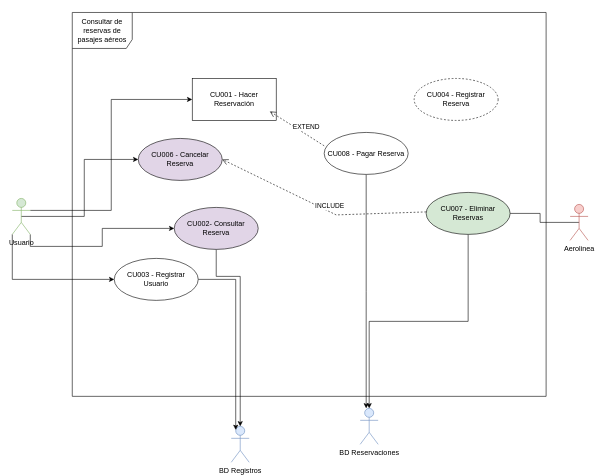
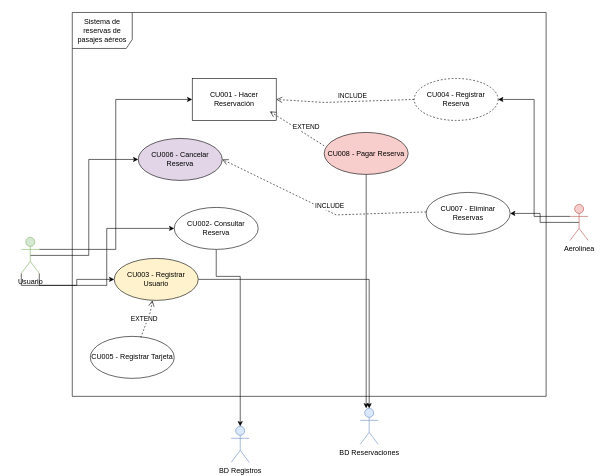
node "Consultar de reservas de pasajes aéreos": label "Consultar de reservas de pasajes aéreos" -> "Sistema de reservas de pasajes aéreos"
edge "CU004 - Registrar Reserva" -> "CU001 - Hacer Reservación": added, label "INCLUDE"
node "CU008 - Pagar Reserva": fillcolor #ffffff -> #f8cecc
node "CU007 - Eliminar Reservas": fillcolor #d5e8d4 -> #ffffff
edge "CU007 - Eliminar Reservas" -- "Aerolinea": arrowhead none -> classic
node "Usuario": moved (21, 216) -> (30, 255)
edge "Aerolinea" -> "CU004 - Registrar Reserva": added
node "CU002- Consultar Reserva": fillcolor #e1d5e7 -> #ffffff
node "CU003 - Registrar Usuario": fillcolor #ffffff -> #fff2cc
edge "CU003 - Registrar Usuario" -> "BD Registros": now "CU003 - Registrar Usuario" -> "BD Reservaciones"
edge "CU005 - Registrar Tarjeta" -> "CU003 - Registrar Usuario": added, label "EXTEND"
edge "CU007 - Eliminar Reservas" -> "BD Reservaciones": removed
node "CU005 - Registrar Tarjeta": added
